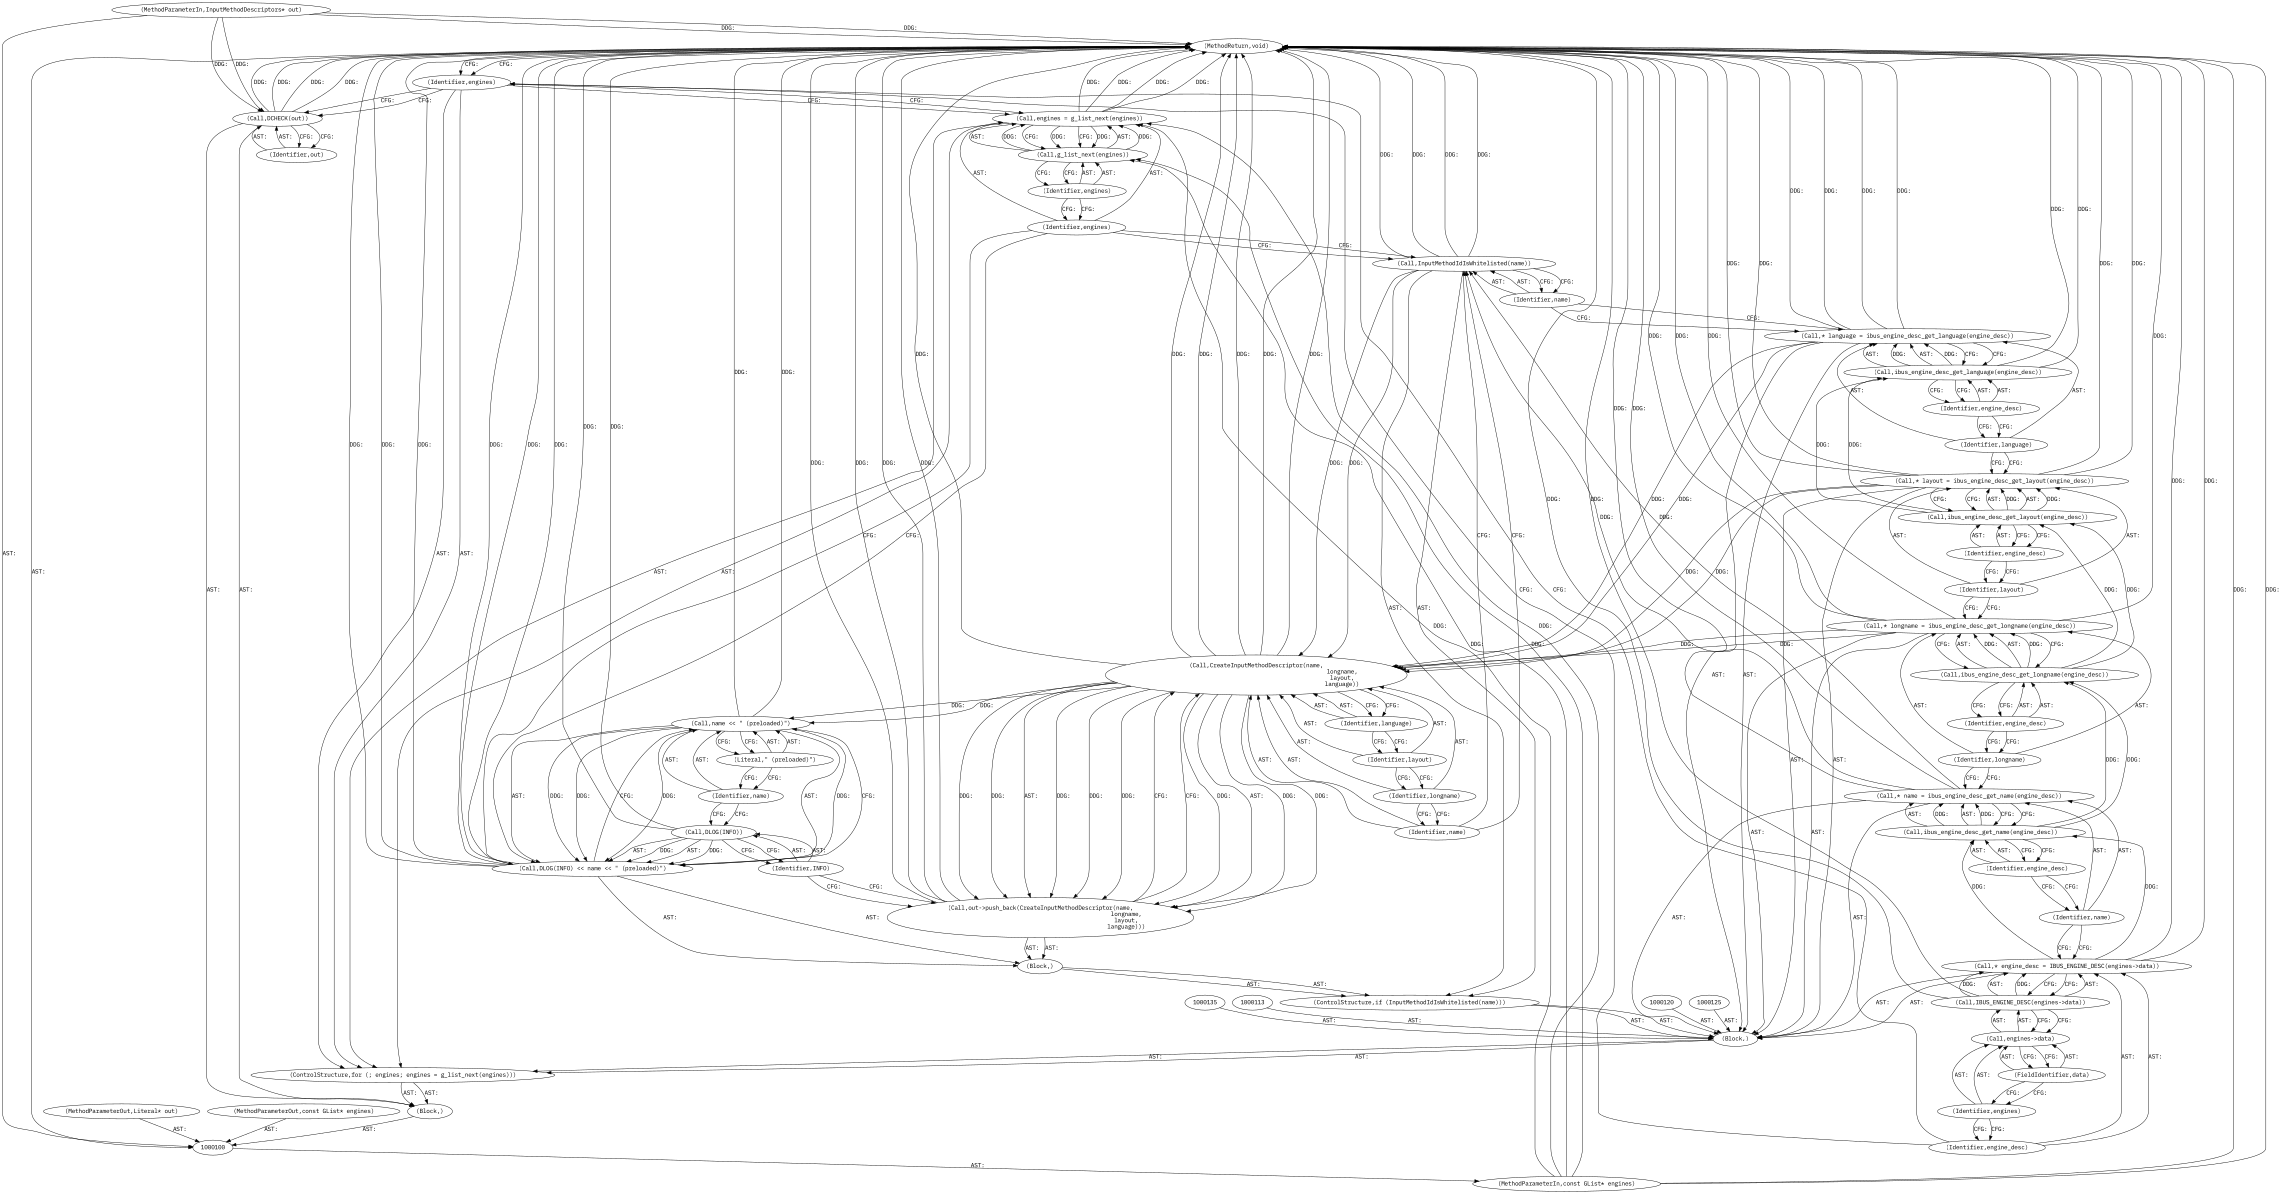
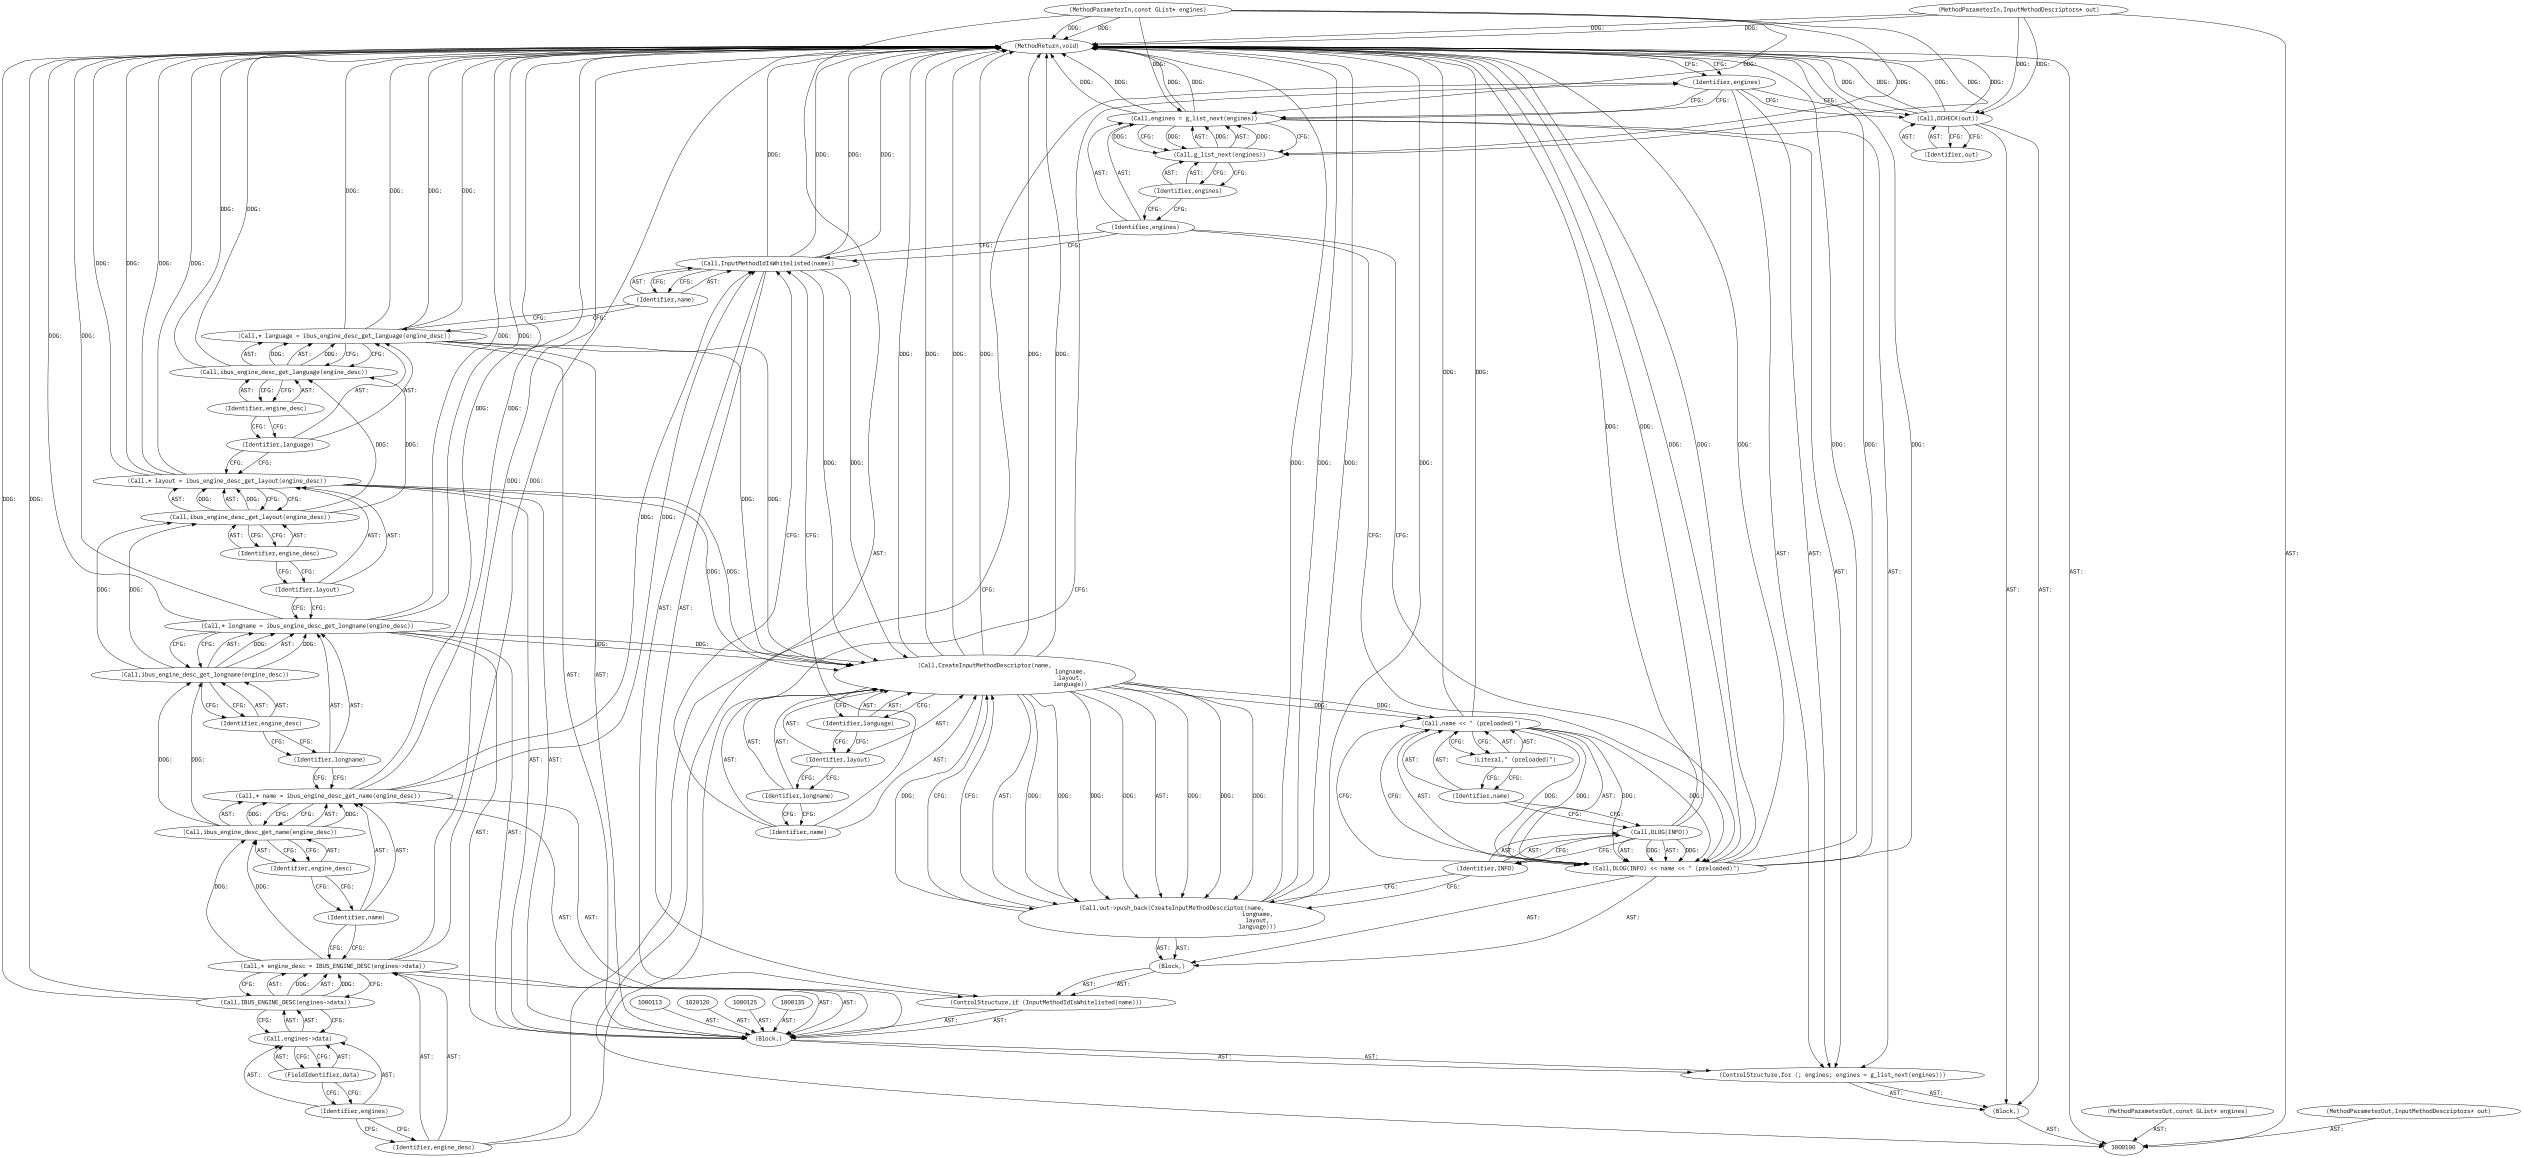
node "1000120": label "1000120" -> "1020120"
node "(MethodParameterOut,Literal* out)": label "(MethodParameterOut,Literal* out)" -> "(MethodParameterOut,InputMethodDescriptors* out)"
edge "1000100" -> "(MethodParameterIn,const GList* engines)": reversed
